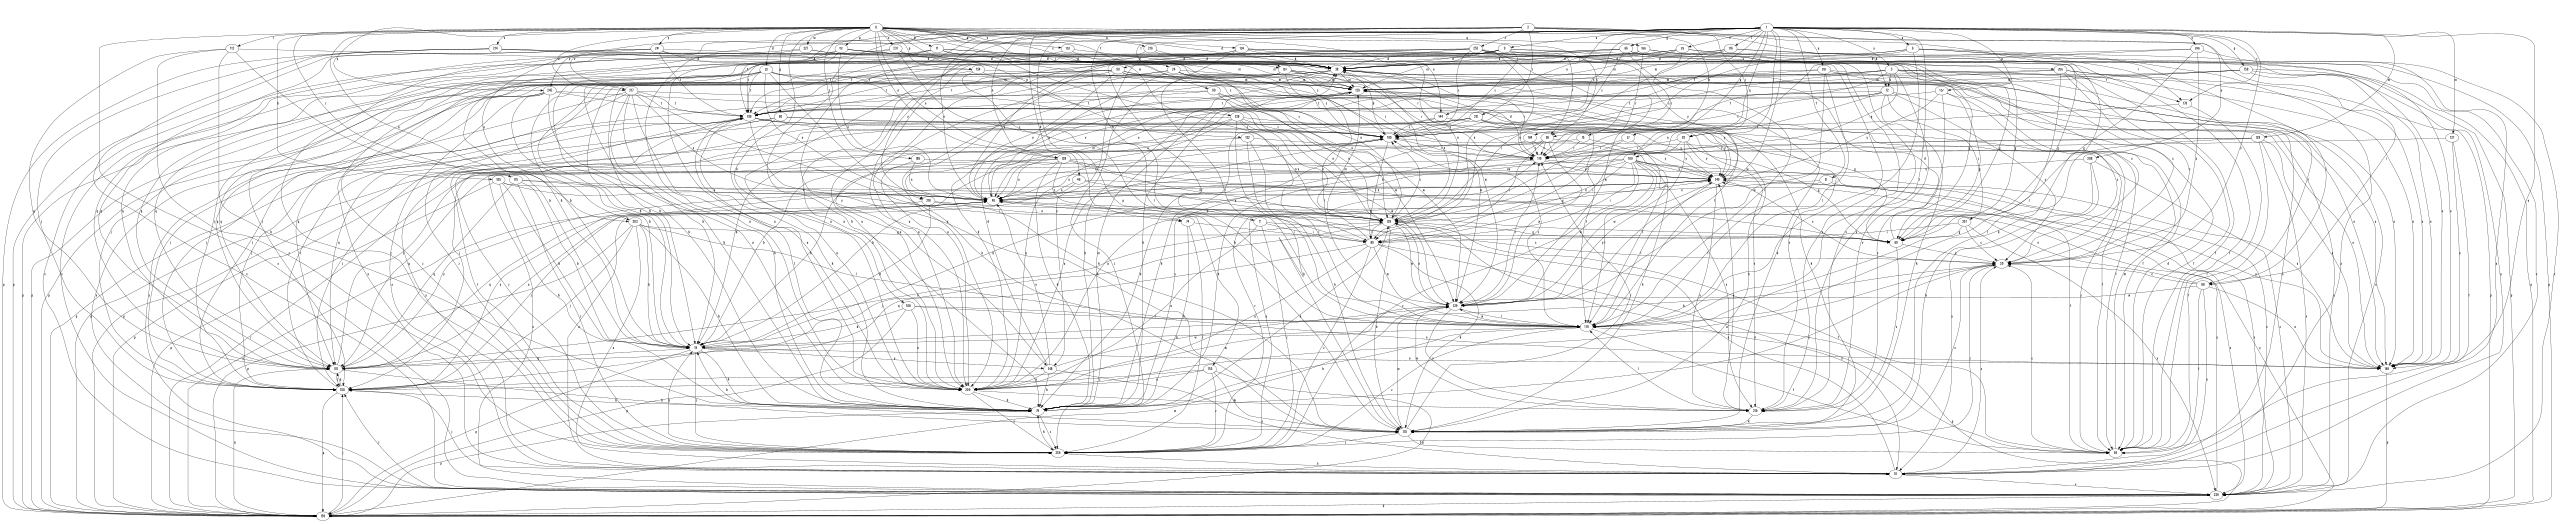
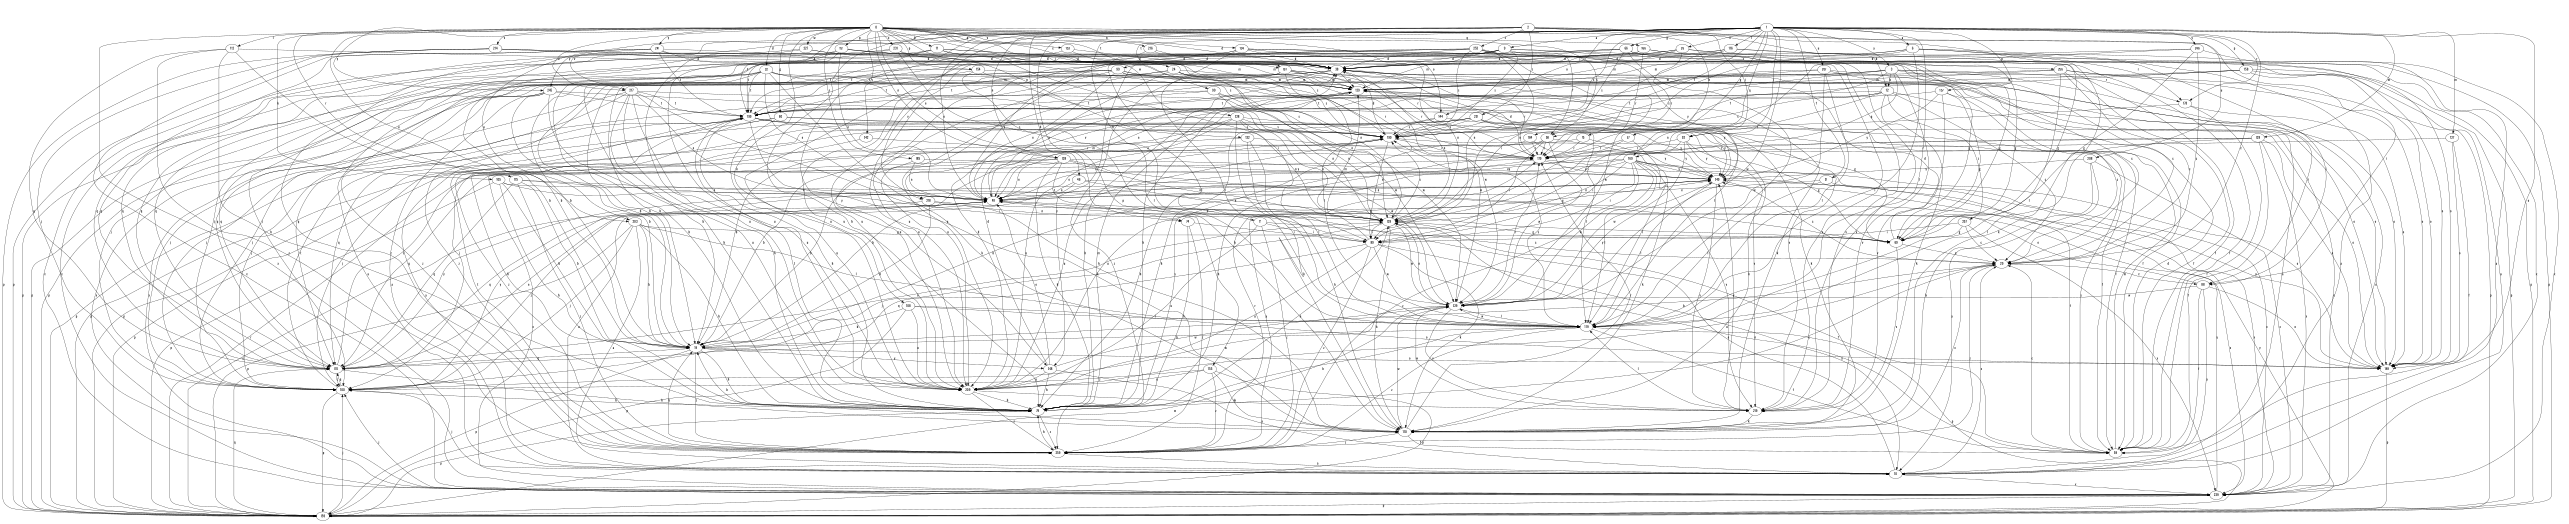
edge "3" -> "149": now "178" -> "149"
node "242": added
edge "88" -> "29": reversed
